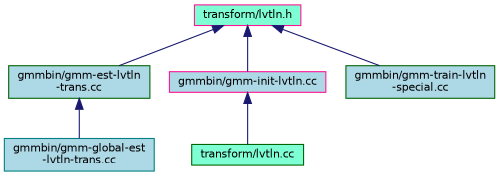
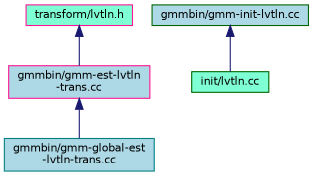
edge "gmmbin/gmm-init-lvtln.cc" -> "transform/lvtln.h": removed
node "gmmbin/gmm-est-lvtln -trans.cc": color darkgreen -> deeppink
node "gmmbin/gmm-init-lvtln.cc": color deeppink -> darkgreen
node "gmmbin/gmm-train-lvtln -special.cc": removed
node "transform/lvtln.cc": label "transform/lvtln.cc" -> "init/lvtln.cc"
